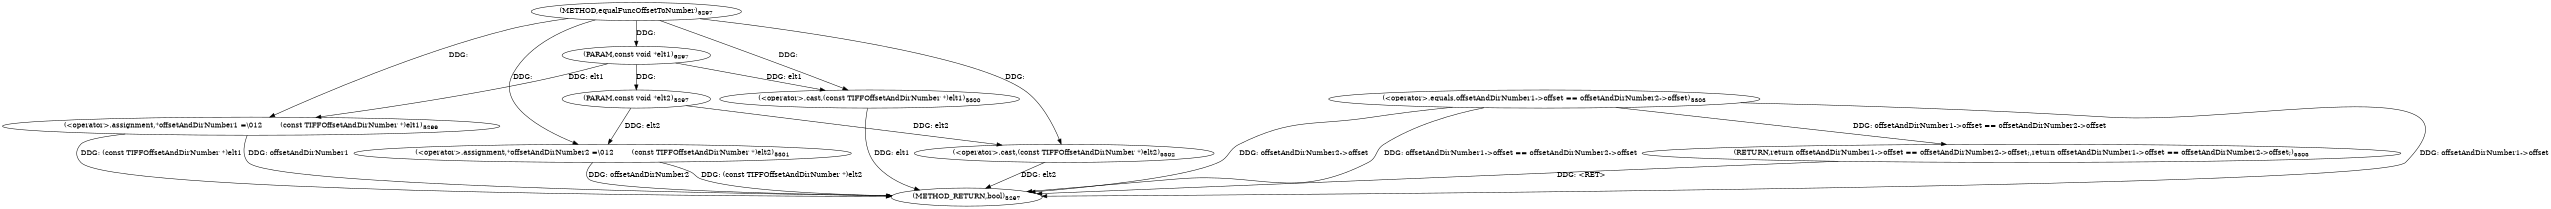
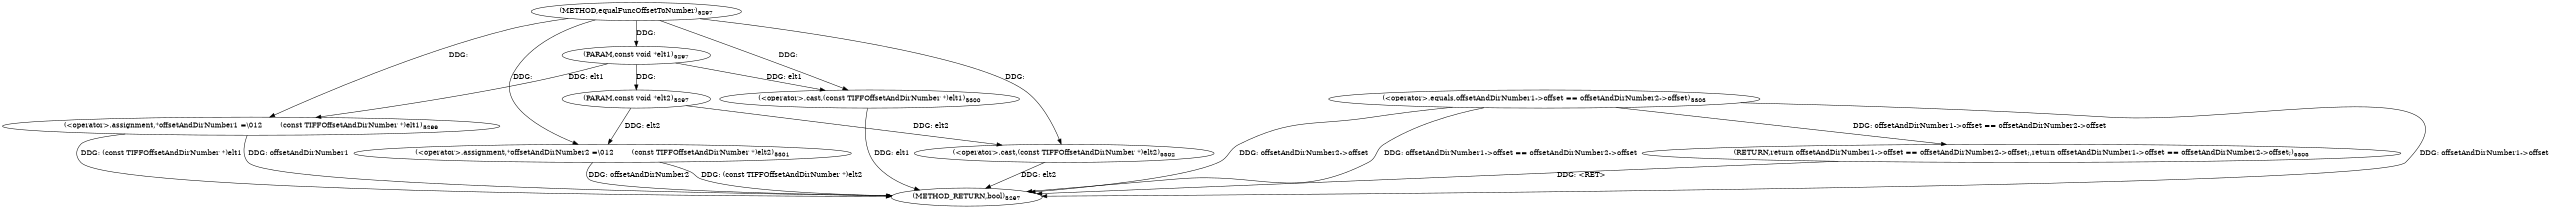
node "(PARAM,const void *elt1)": text "6297" -> "5297"
